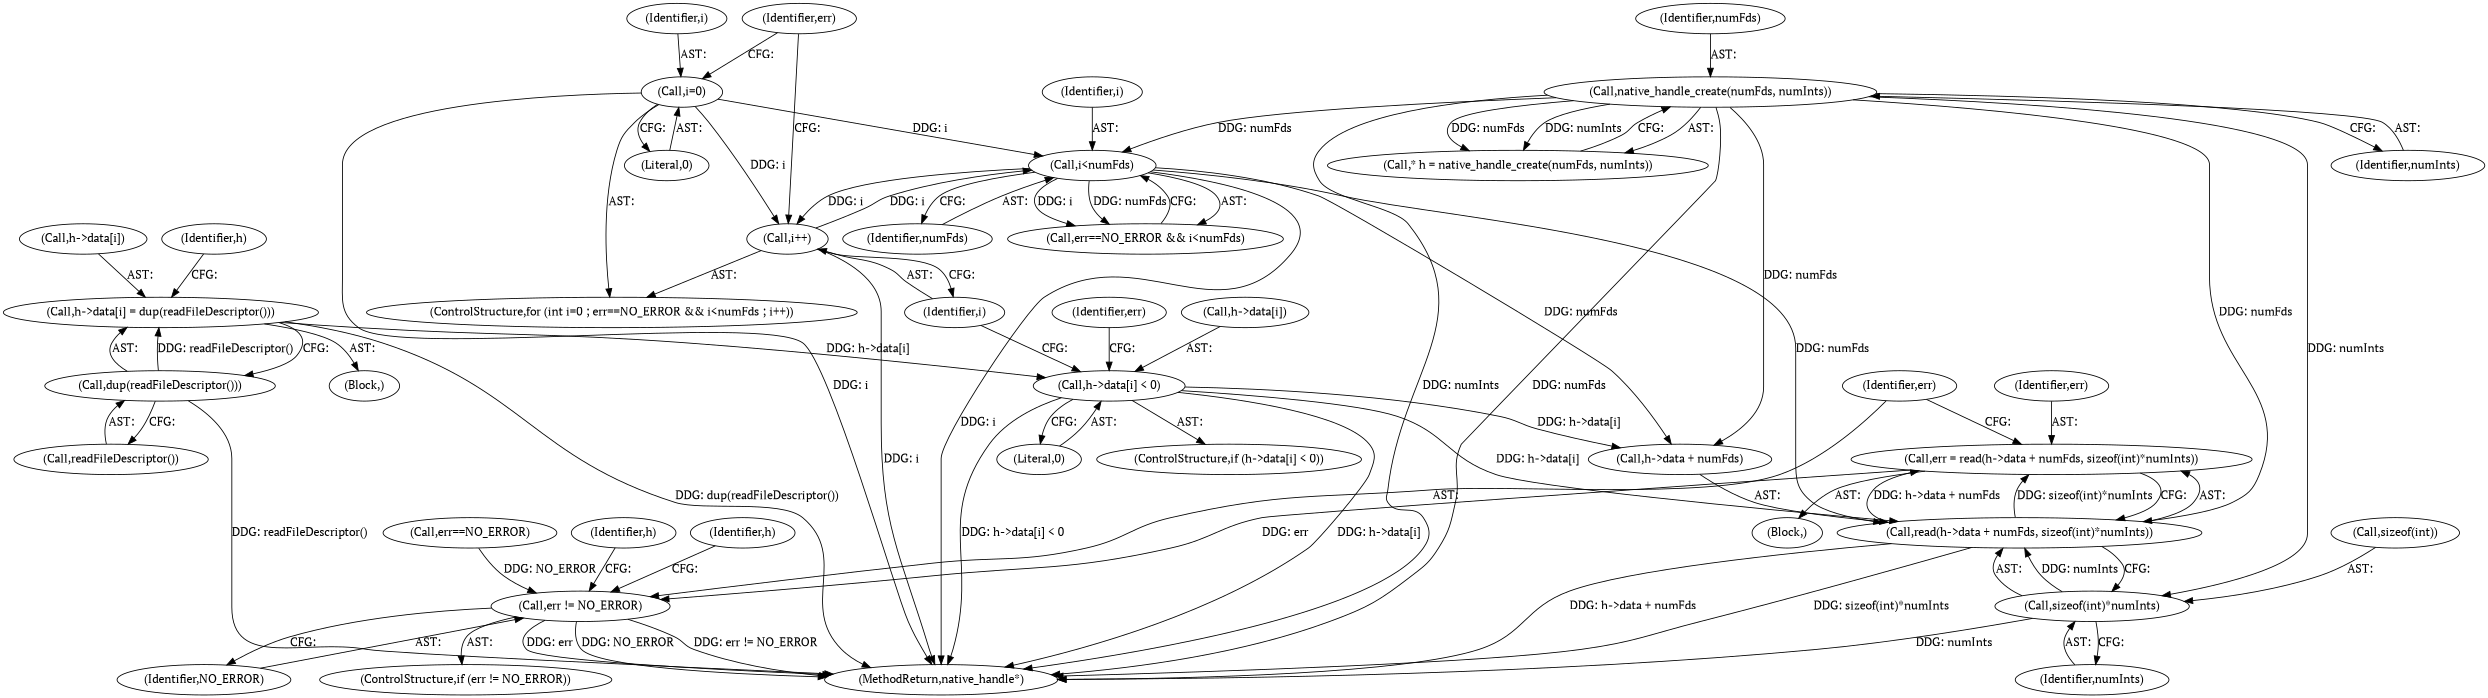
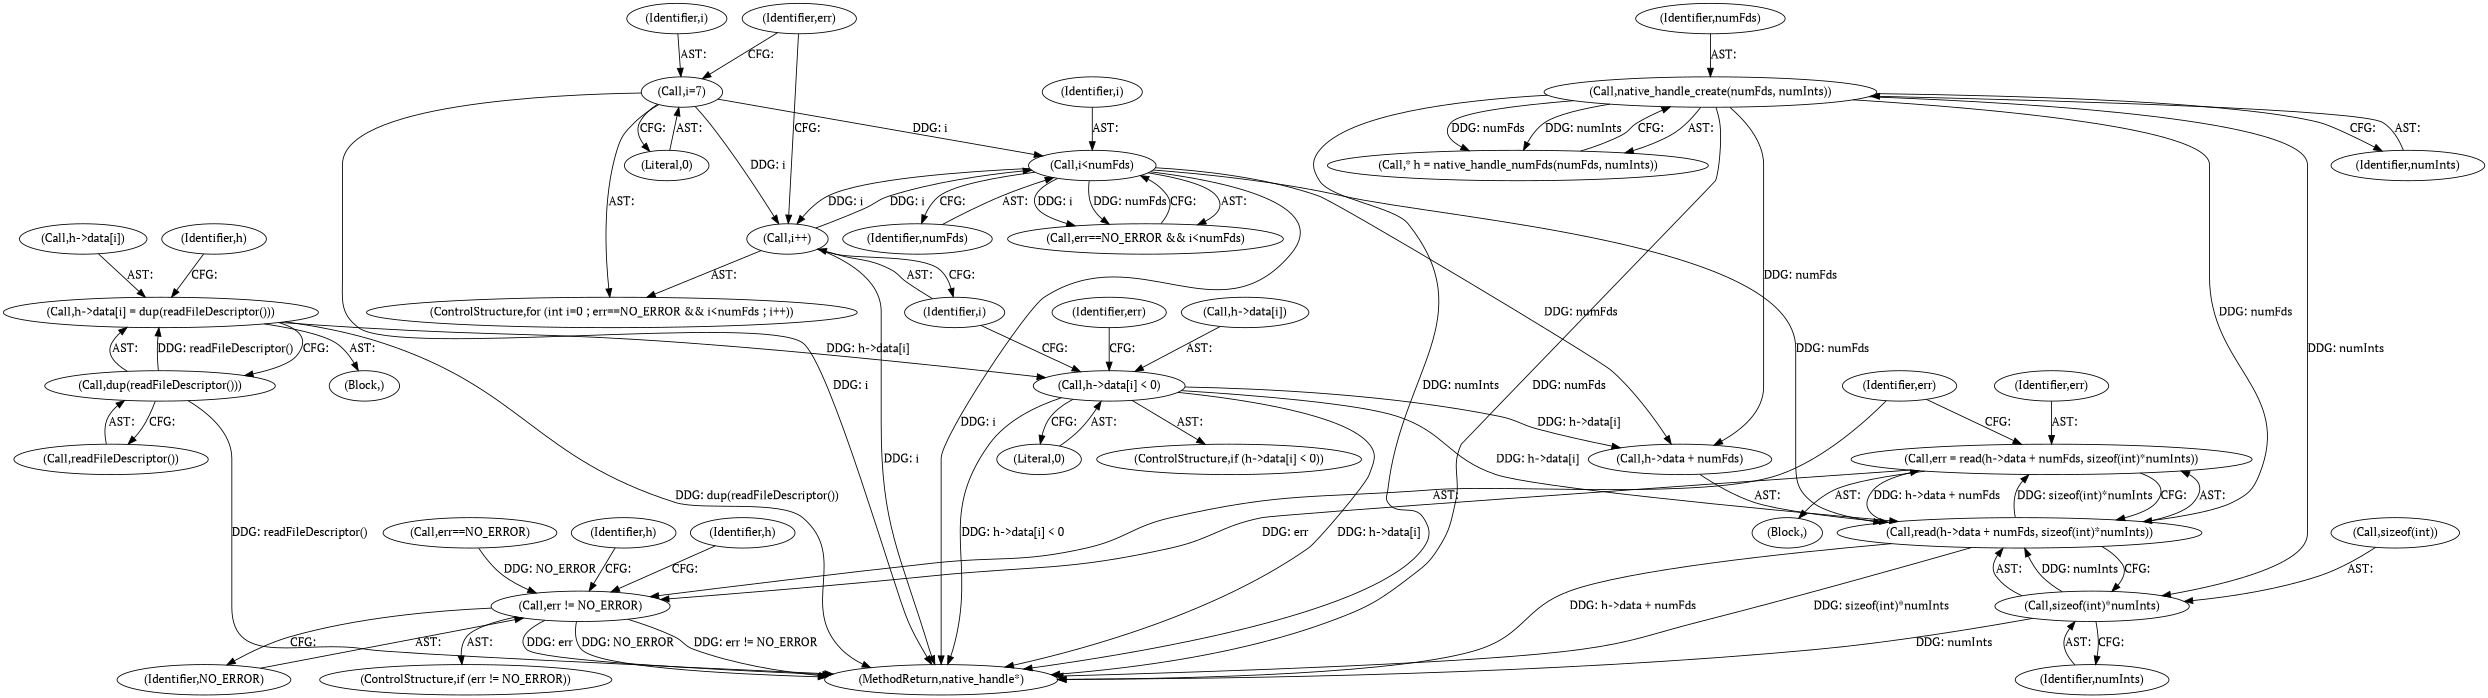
node "(Call,i=0)": label "(Call,i=0)" -> "(Call,i=7)"
edge "(Call,native_handle_create(numFds, numInts))" -> "(Call,i<numFds)": removed, label "DDG: numFds"
node "(Call,* h = native_handle_create(numFds, numInts))": label "(Call,* h = native_handle_create(numFds, numInts))" -> "(Call,* h = native_handle_numFds(numFds, numInts))"
